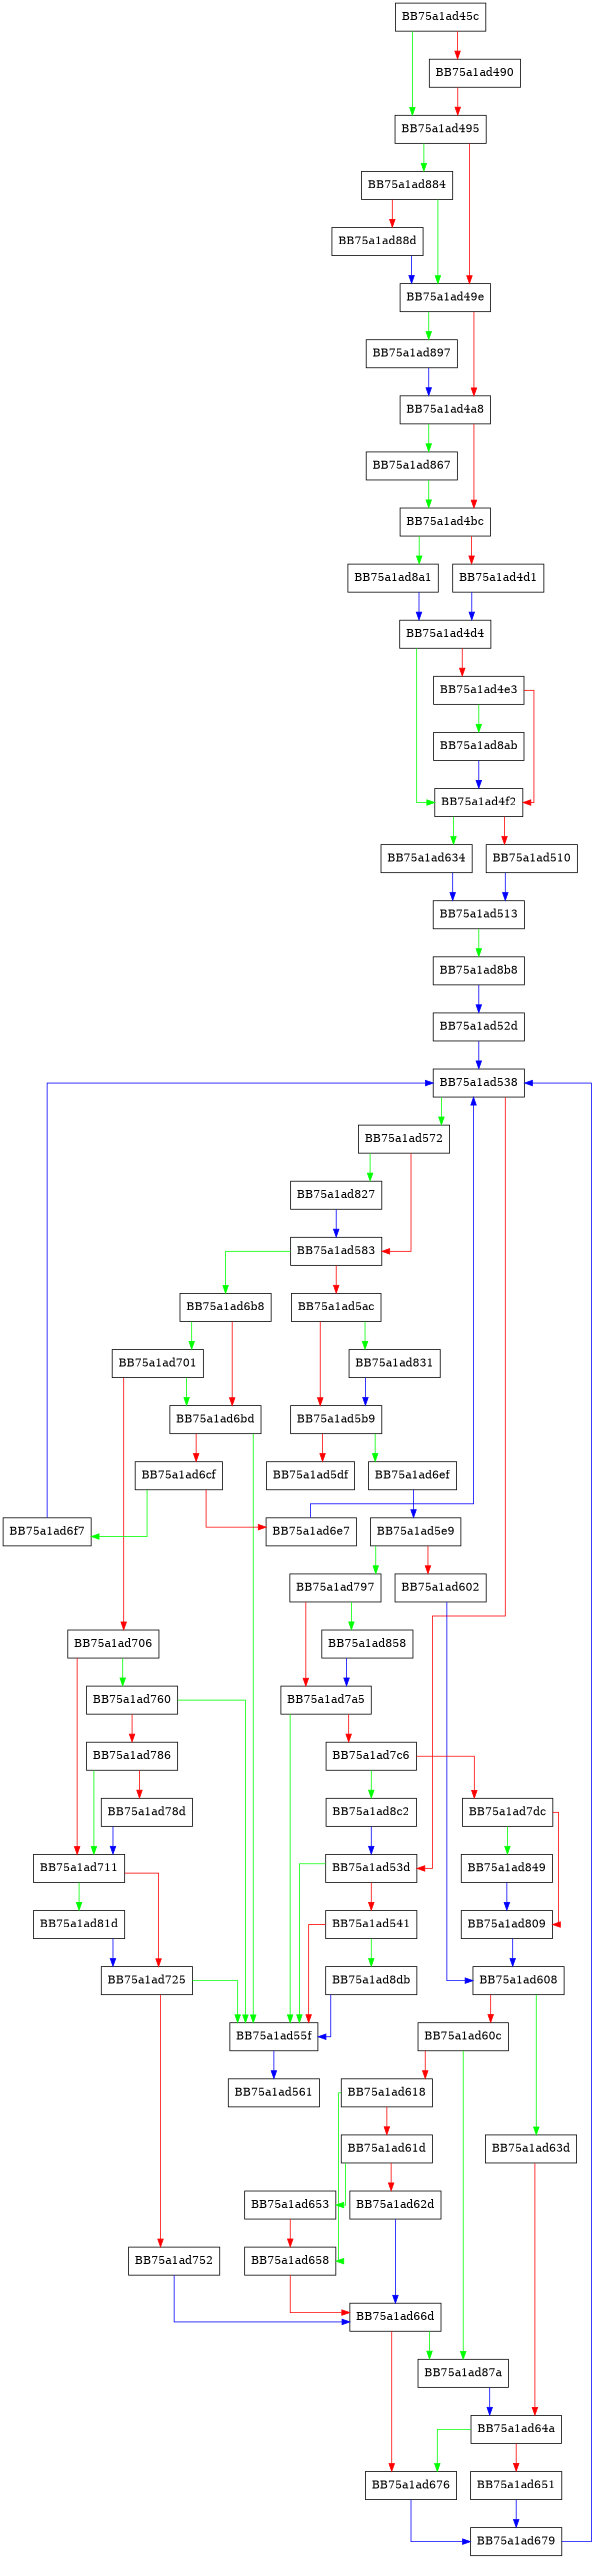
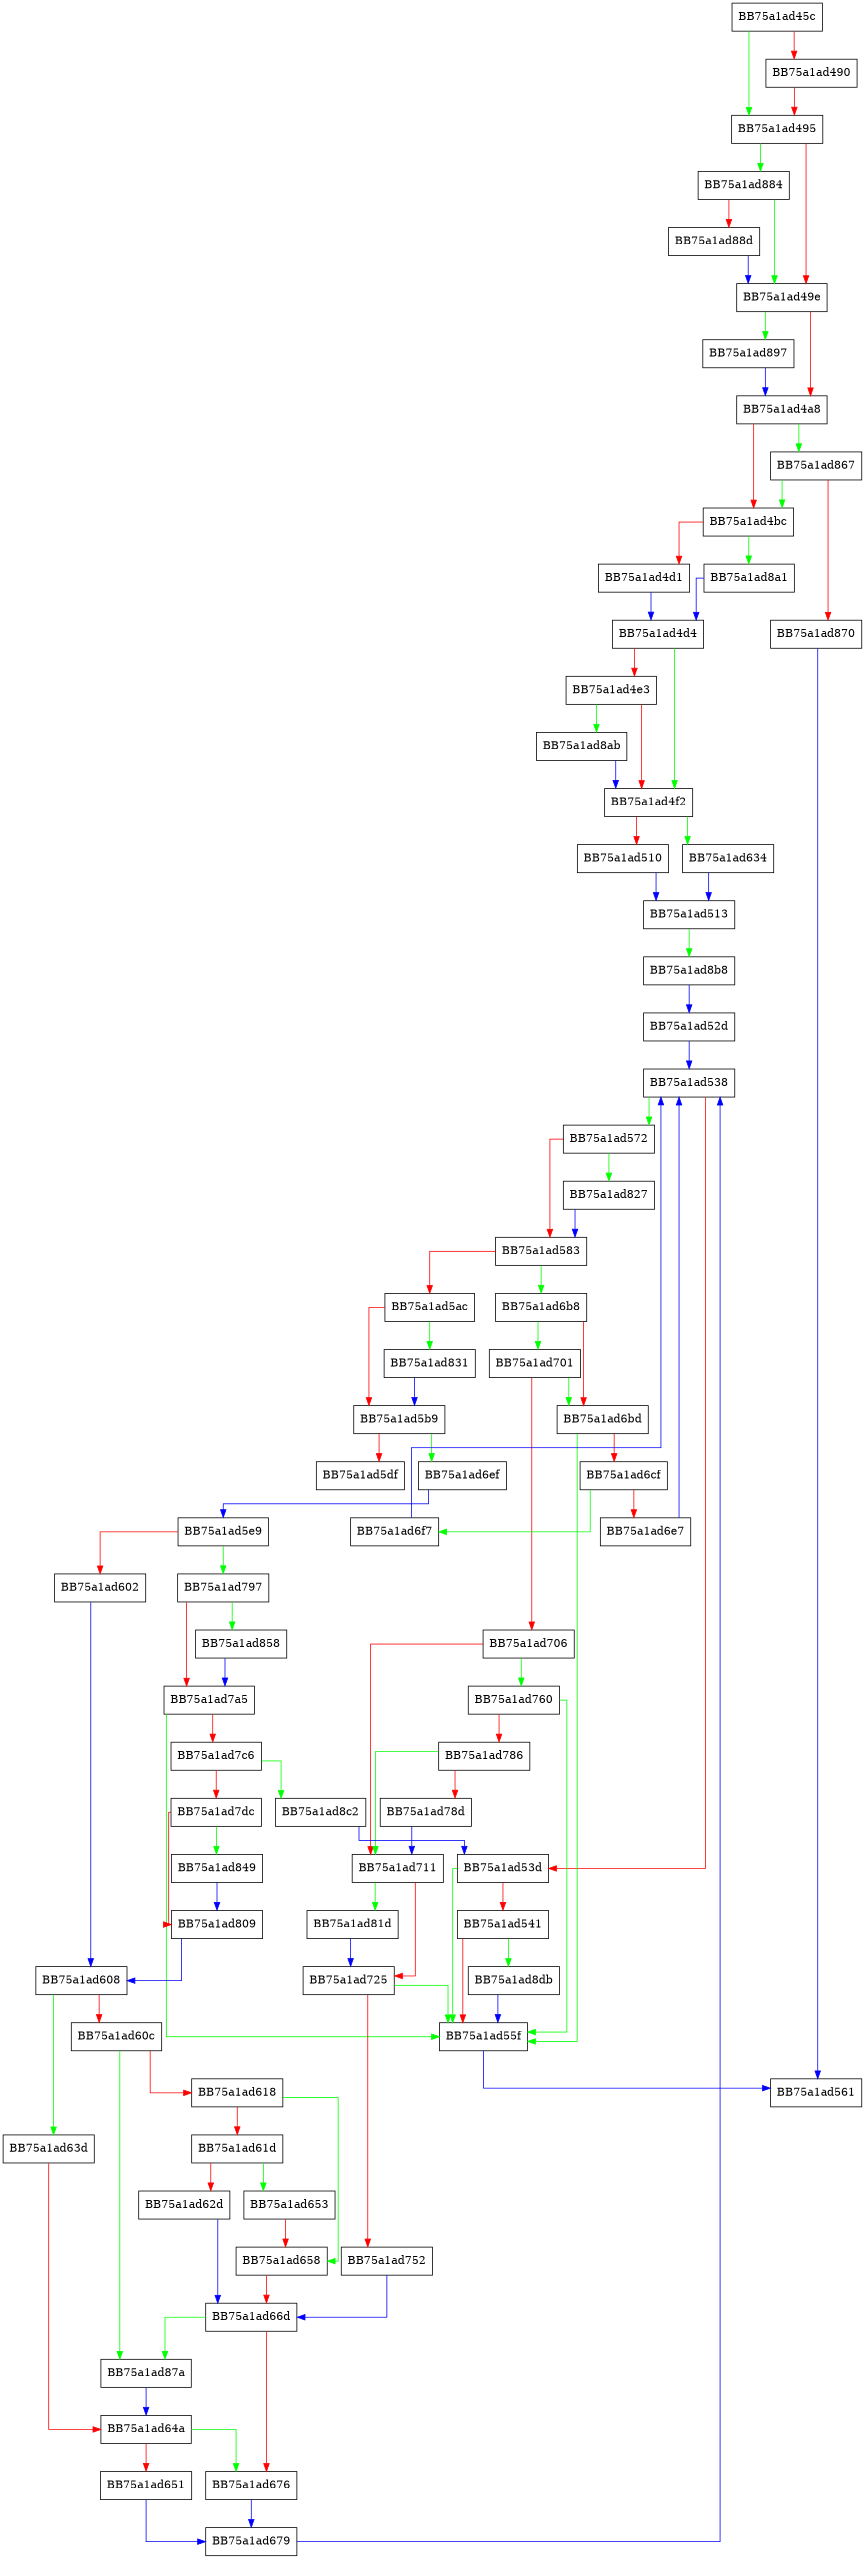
node "BB75a1ad870": added
